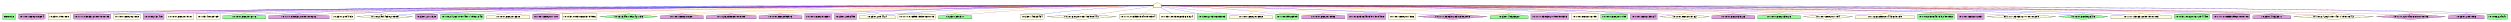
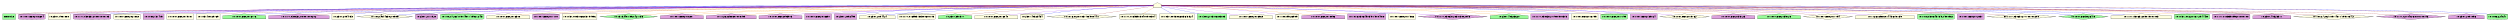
node "10.1007/BF02016840": added
node "10.1108/eb026909": fillcolor palegreen -> lightyellow
